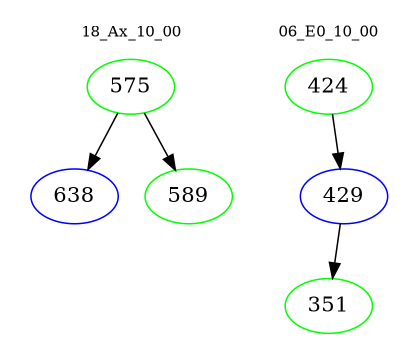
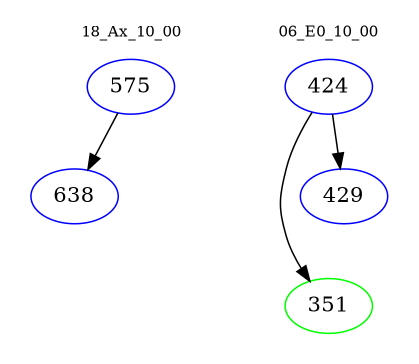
node "575": color green -> blue
node "424": color green -> blue
node "589": removed
edge "429" -> "351": now "424" -> "351"
